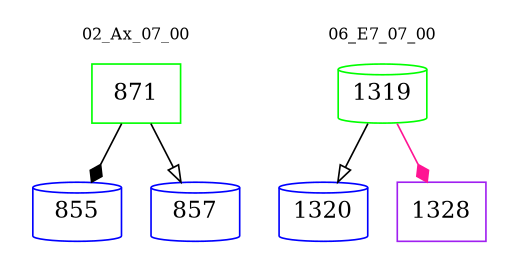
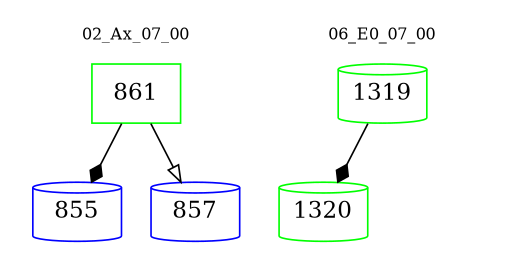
cluster "06_E7_07_00": label "06_E7_07_00" -> "06_E0_07_00"
node "871": label "871" -> "861"
edge "1319" -> "1320": arrowhead onormal -> diamond
node "1320": color blue -> green
node "1328": removed
